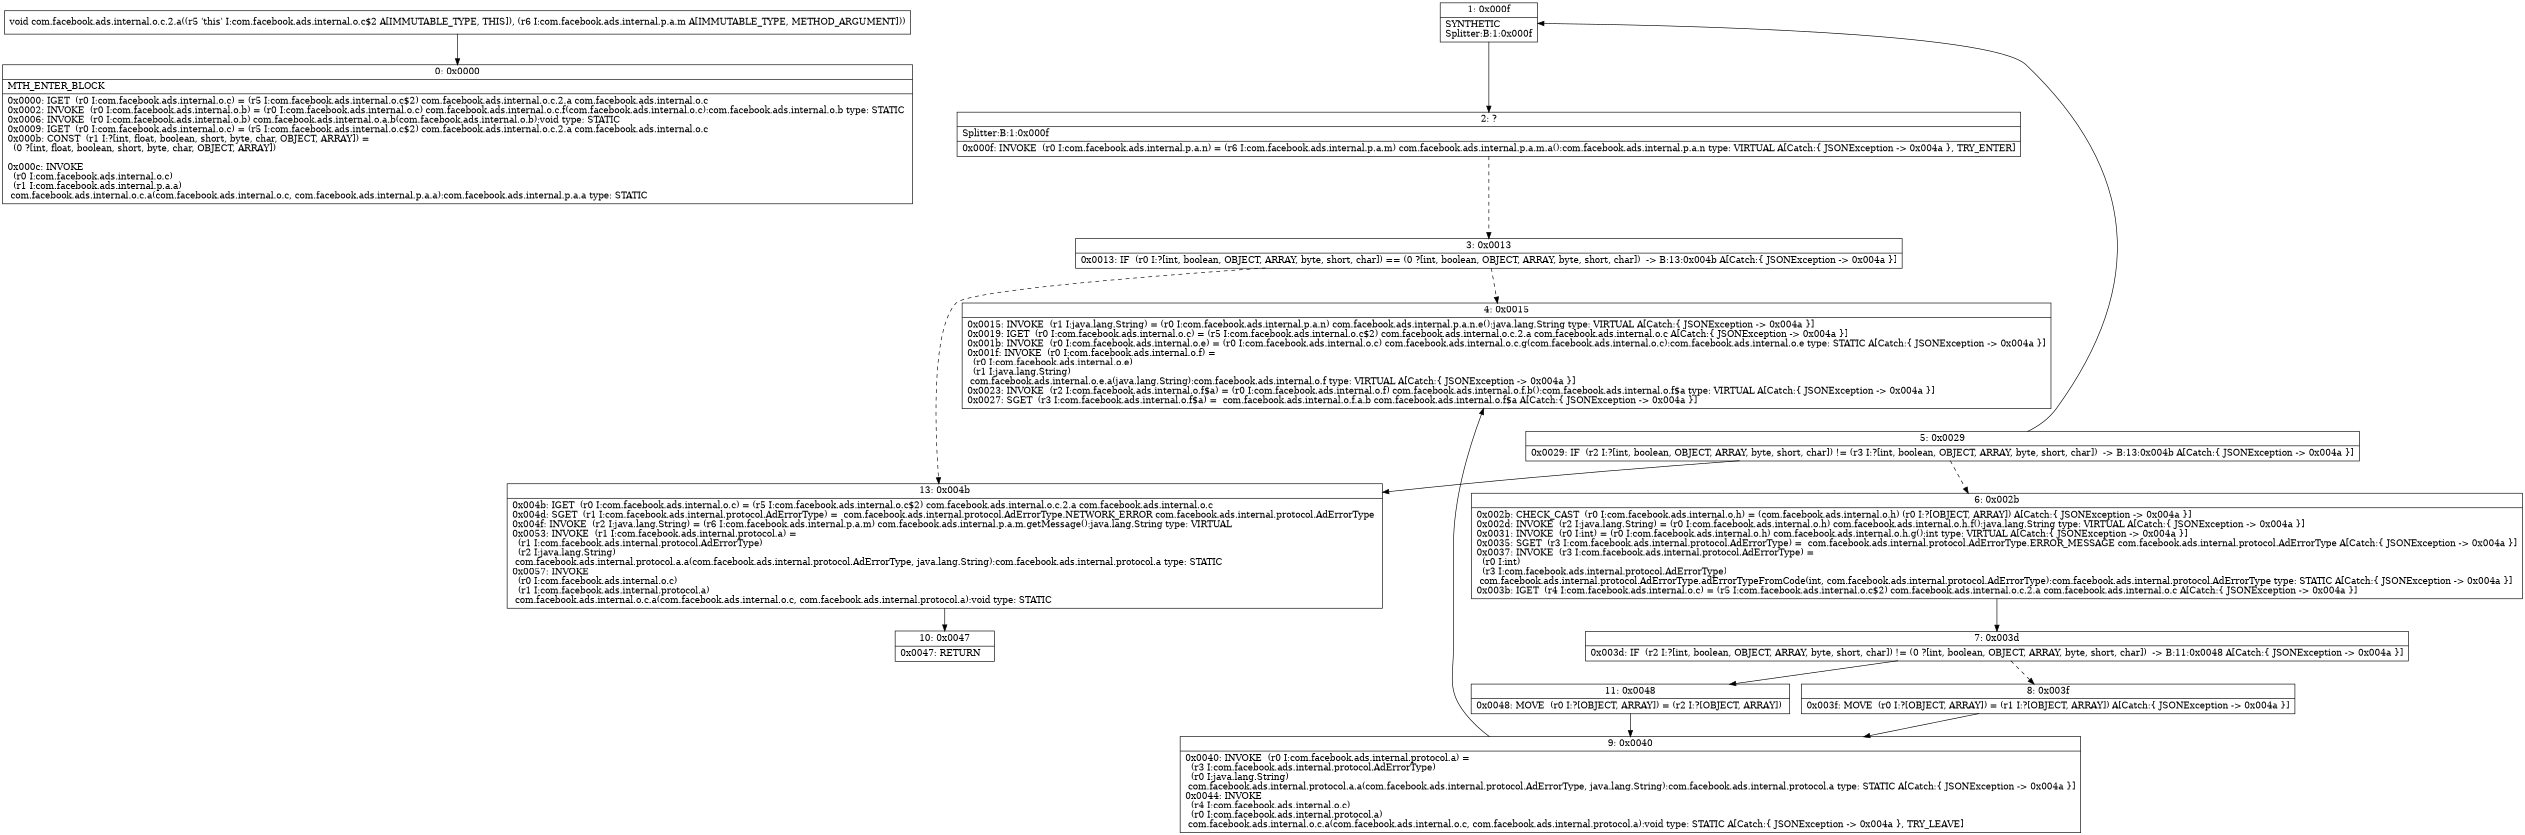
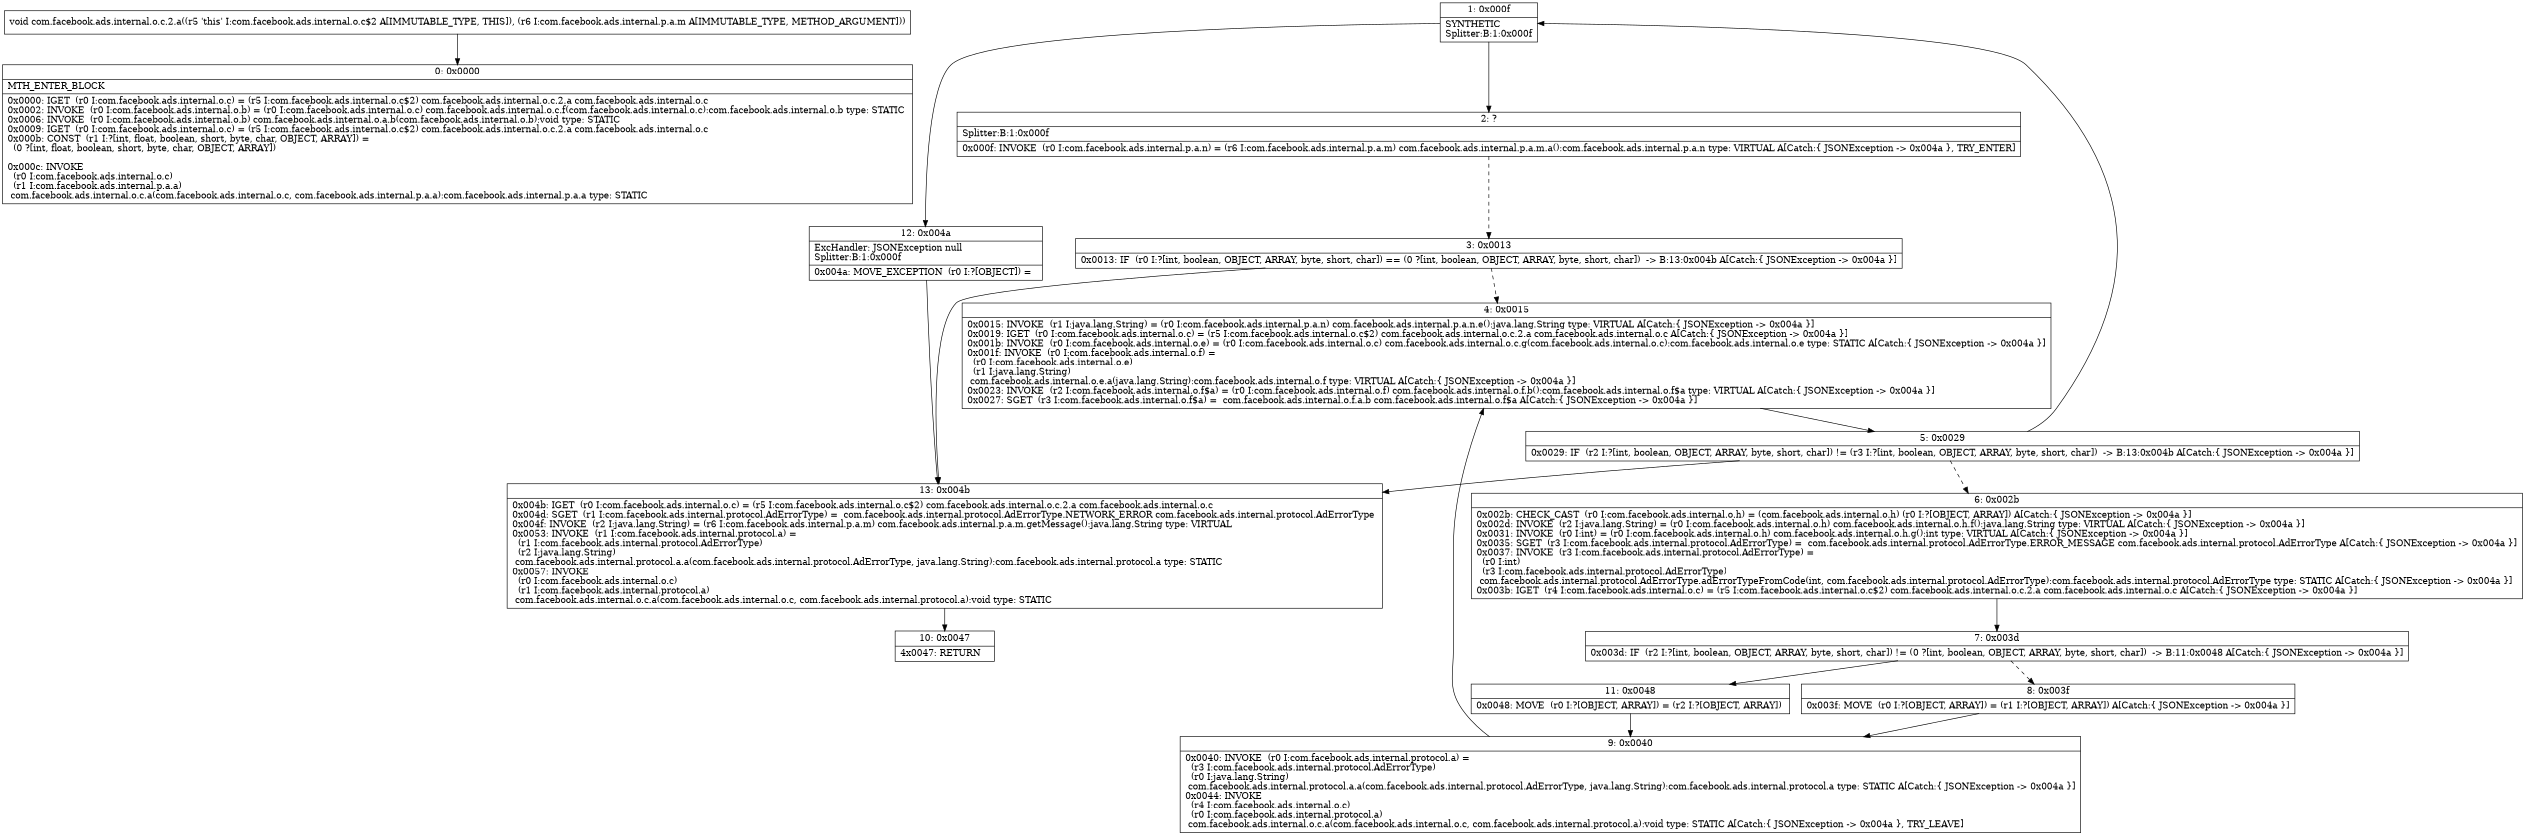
node "12: 0x004a": added
edge "3: 0x0013" -> "13: 0x004b": style dashed -> solid
edge "4: 0x0015" -> "5: 0x0029": added
node "10: 0x0047": text "0x0047: RETURN" -> "4x0047: RETURN"
